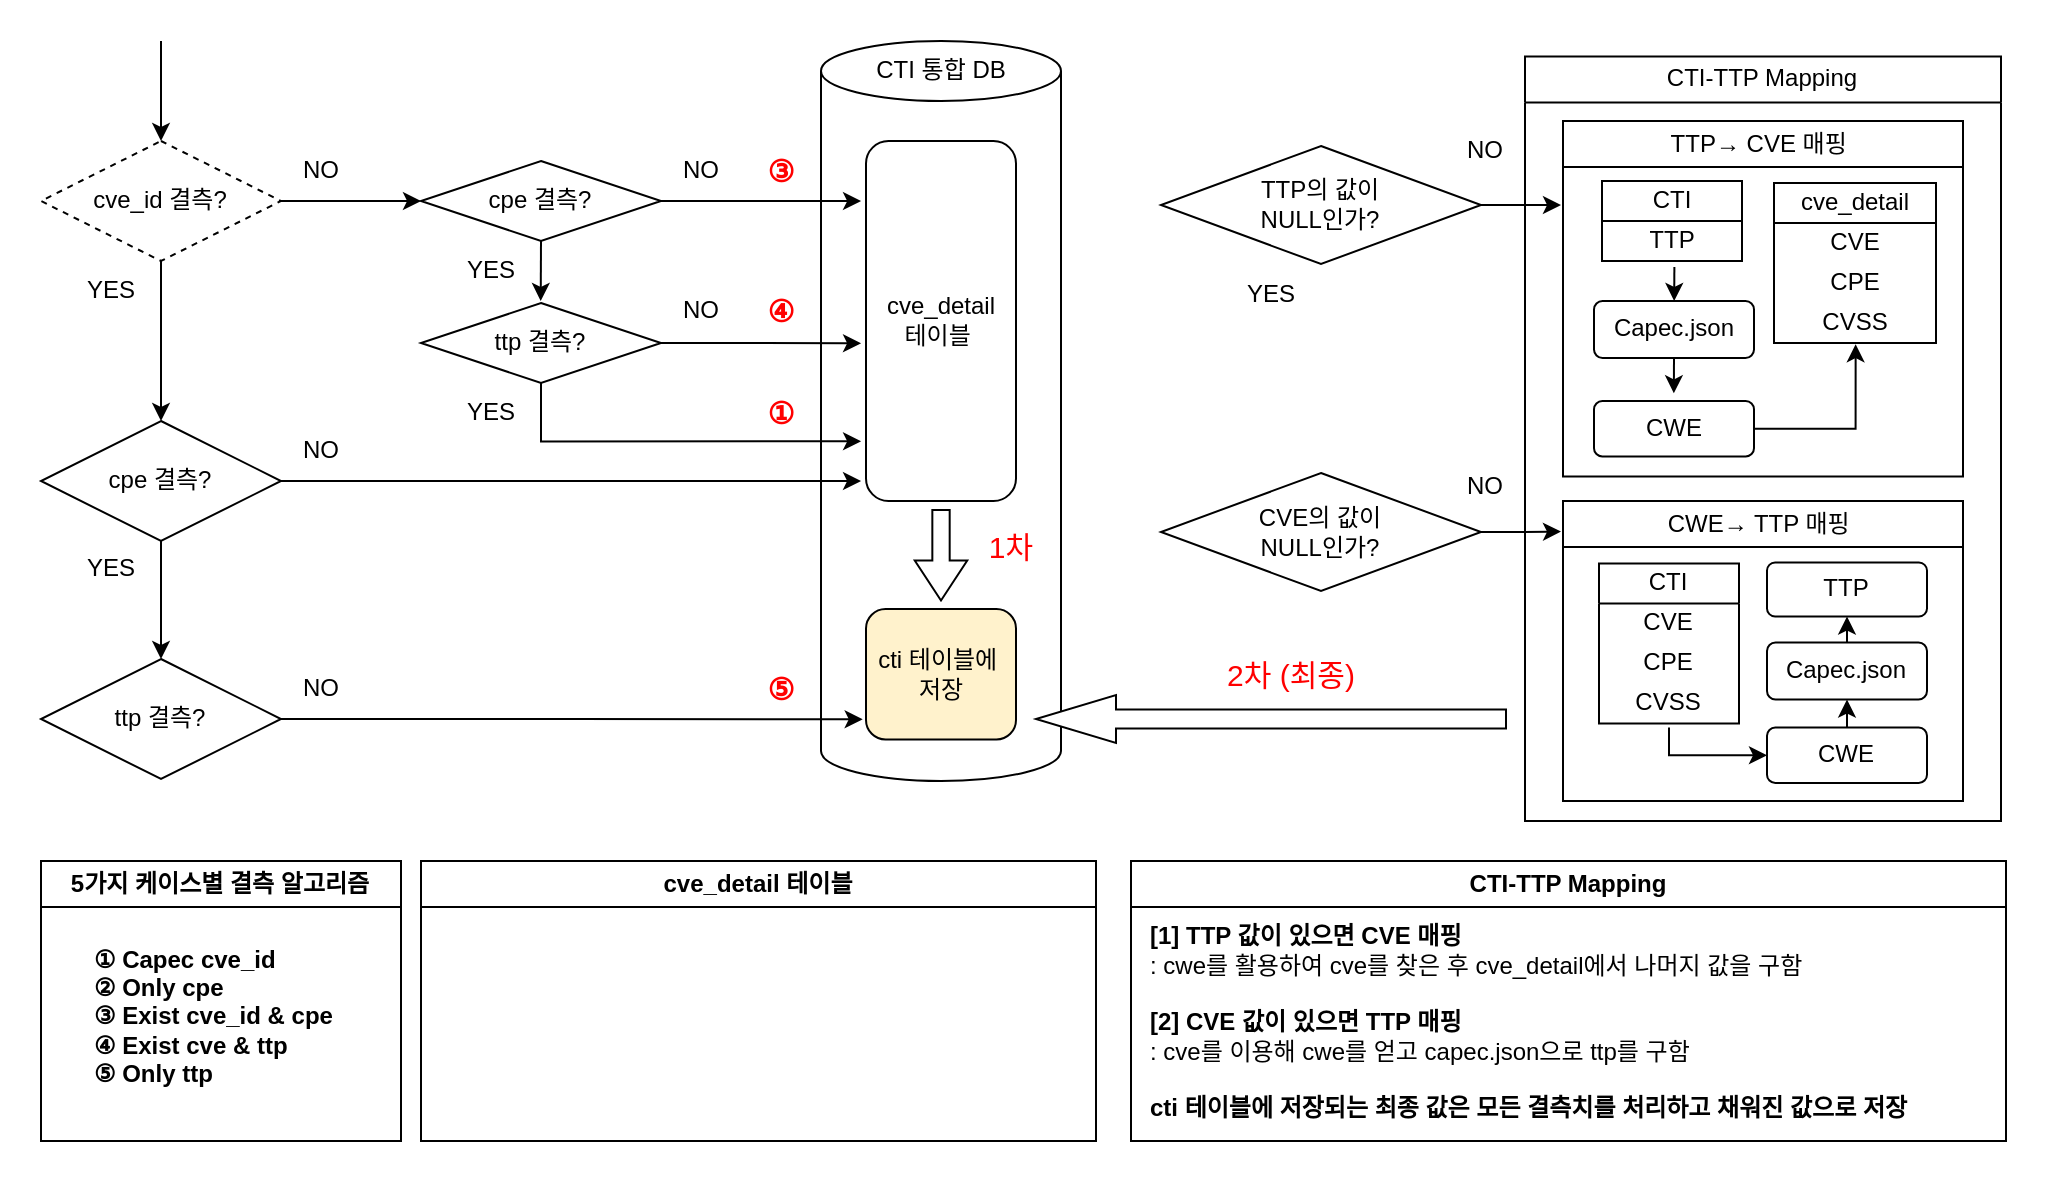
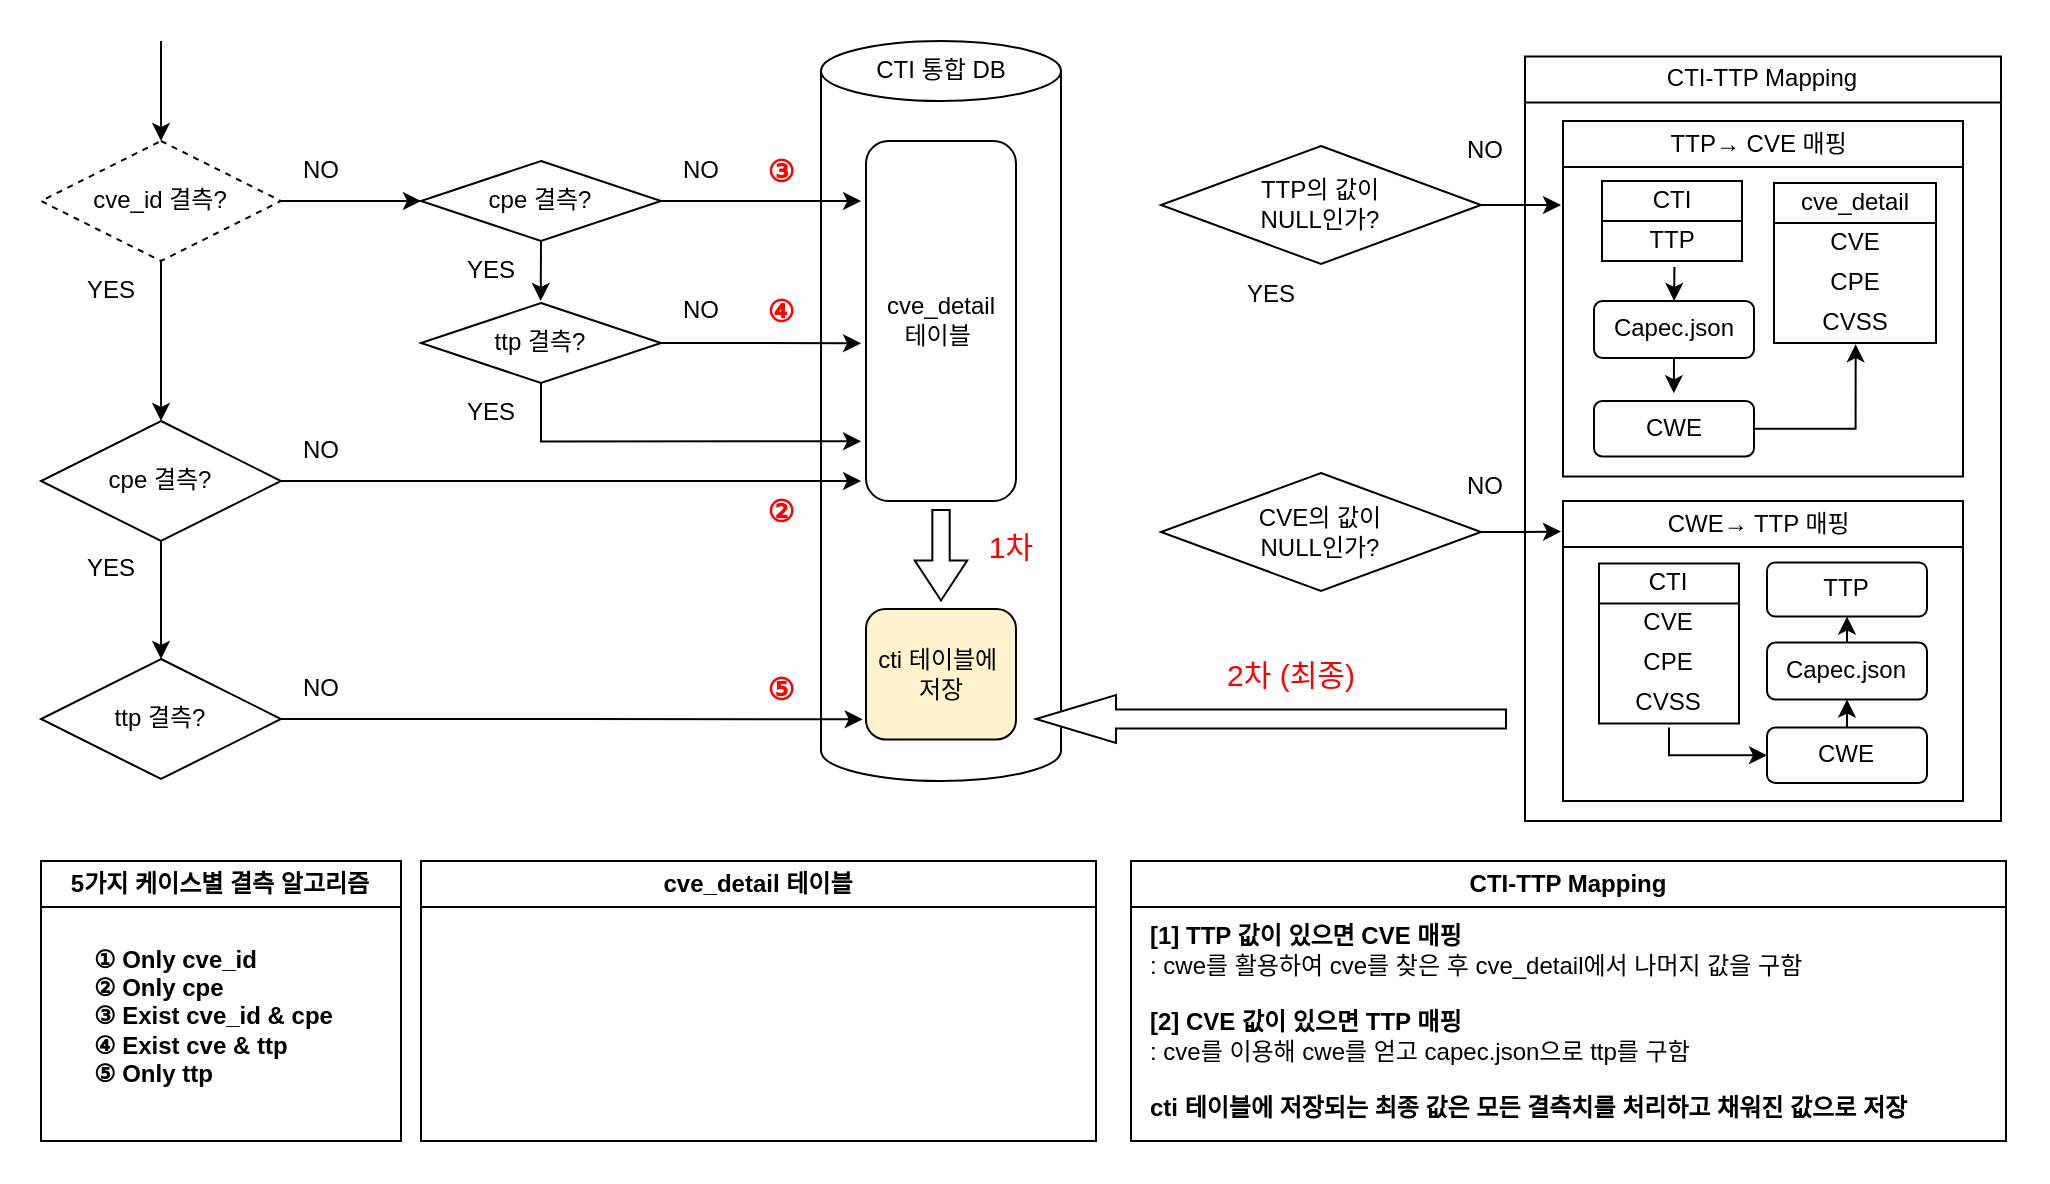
node "①": removed
node "②": added
node "① Capec cve_id ② Only cpe ③ Exist cve_id & cpe ④ Exist cve & ttp ⑤ Only ttp": label "① Capec cve_id ② Only cpe ③ Exist cve_id & cpe ④ Exist cve & ttp ⑤ Only ttp" -> "① Only cve_id ② Only cpe ③ Exist cve_id & cpe ④ Exist cve & ttp ⑤ Only ttp"
